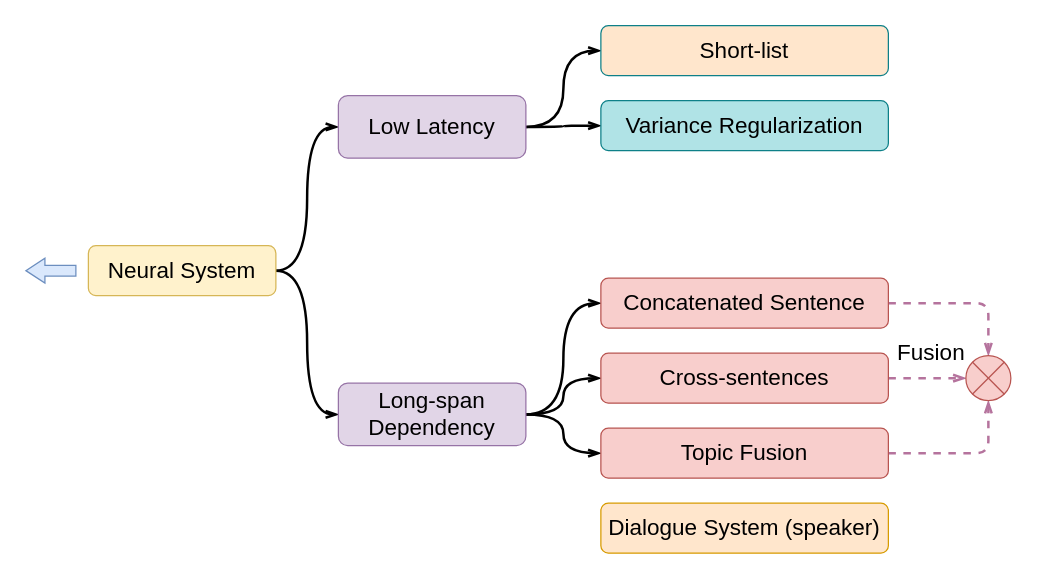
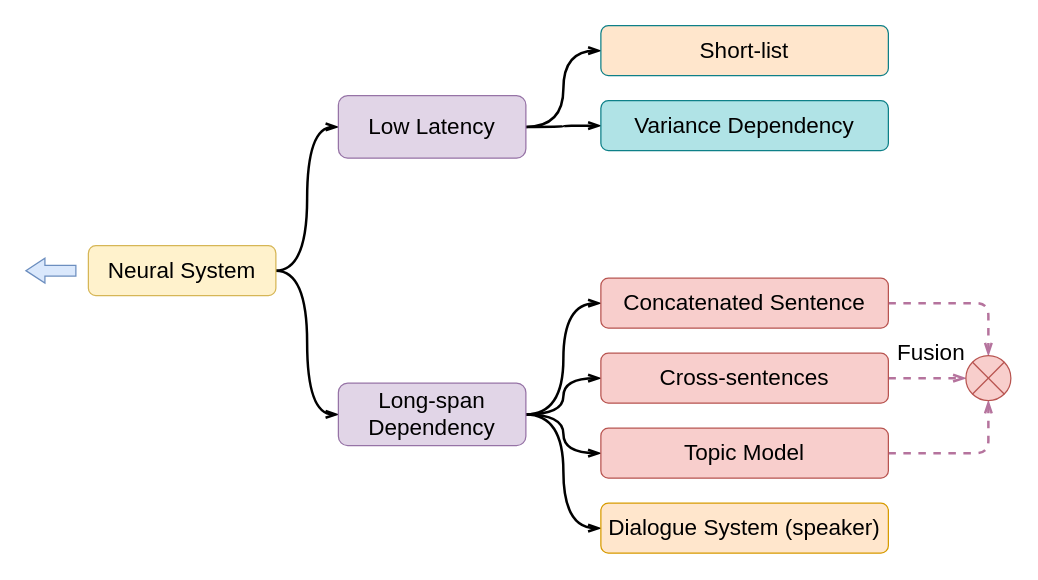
node "Variance Regularization": label "Variance Regularization" -> "Variance Dependency"
node "Topic Fusion": label "Topic Fusion" -> "Topic Model"
edge "Long-span Dependency" -> "Dialogue System (speaker)": added
